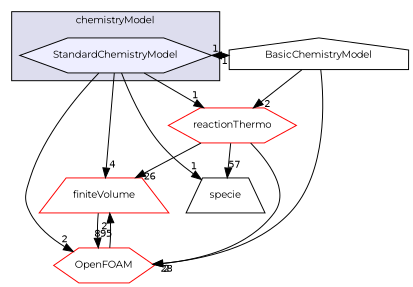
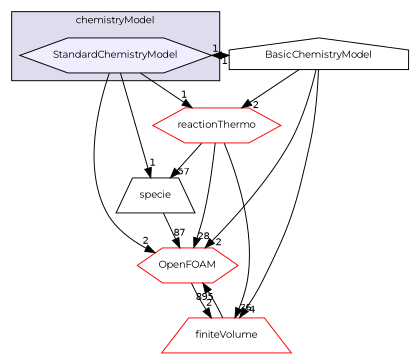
edge "StandardChemistryModel" -> "finiteVolume": now "BasicChemistryModel" -> "finiteVolume"
edge "specie" -> "OpenFOAM": added
